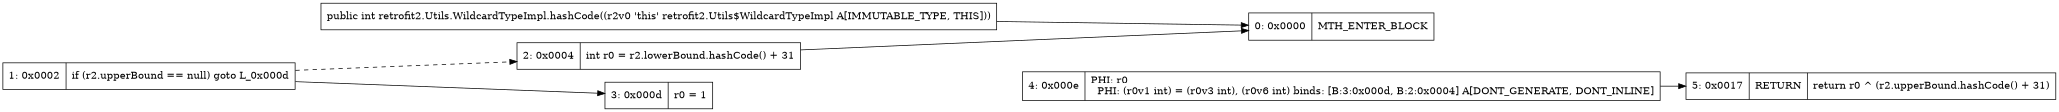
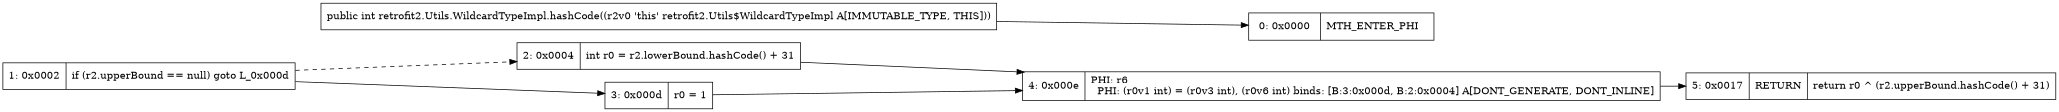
node "0: 0x0000": text "MTH_ENTER_BLOCK" -> "MTH_ENTER_PHI"
edge "2: 0x0004" -> "0: 0x0000": now "2: 0x0004" -> "4: 0x000e"
node "4: 0x000e": text "PHI: r0" -> "PHI: r6"
edge "3: 0x000d" -> "4: 0x000e": added
